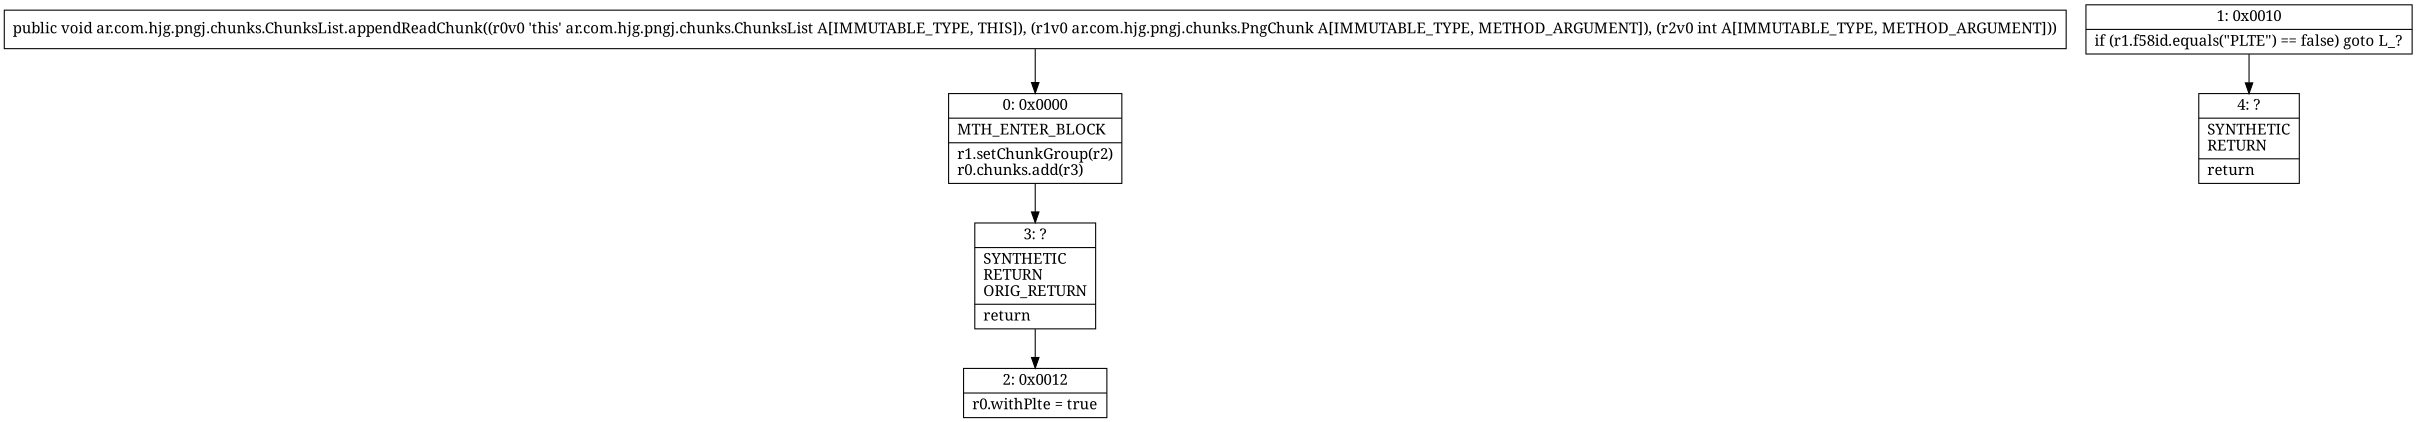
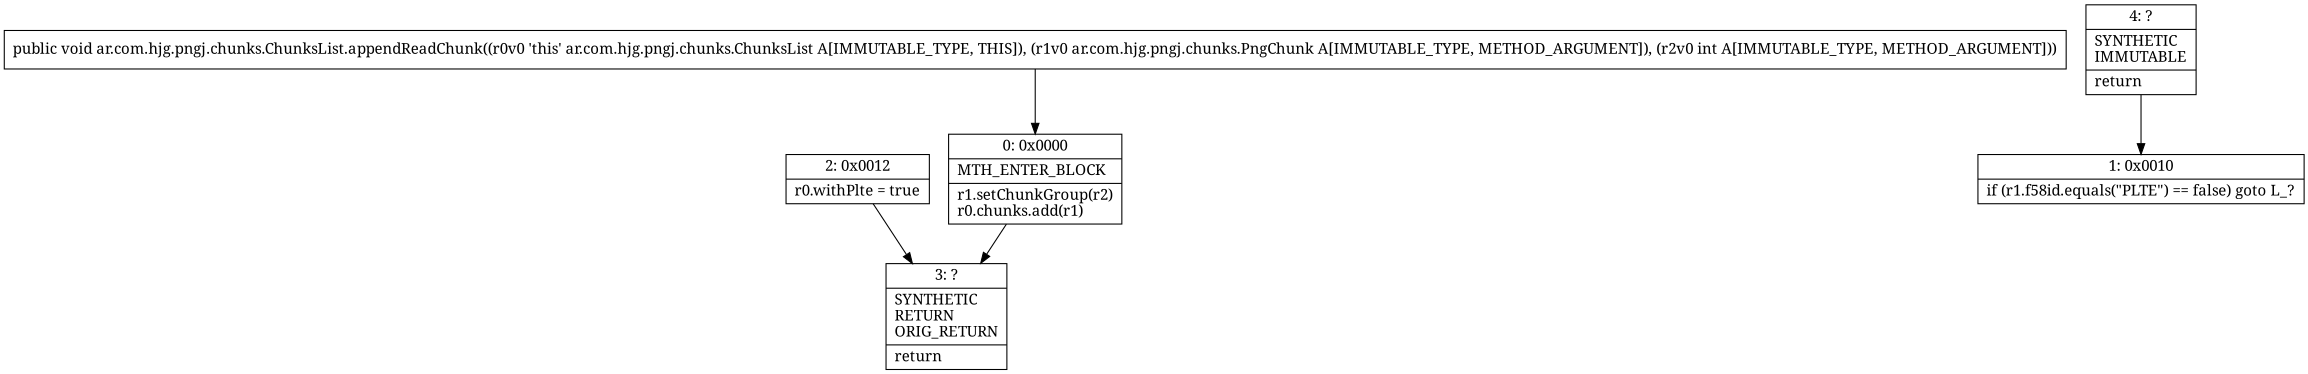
edge "1: 0x0010" -> "4: ?": reversed
node "4: ?": text "RETURN" -> "IMMUTABLE"
node "0: 0x0000": text "r0.chunks.add(r3)" -> "r0.chunks.add(r1)"
edge "3: ?" -> "2: 0x0012": reversed
